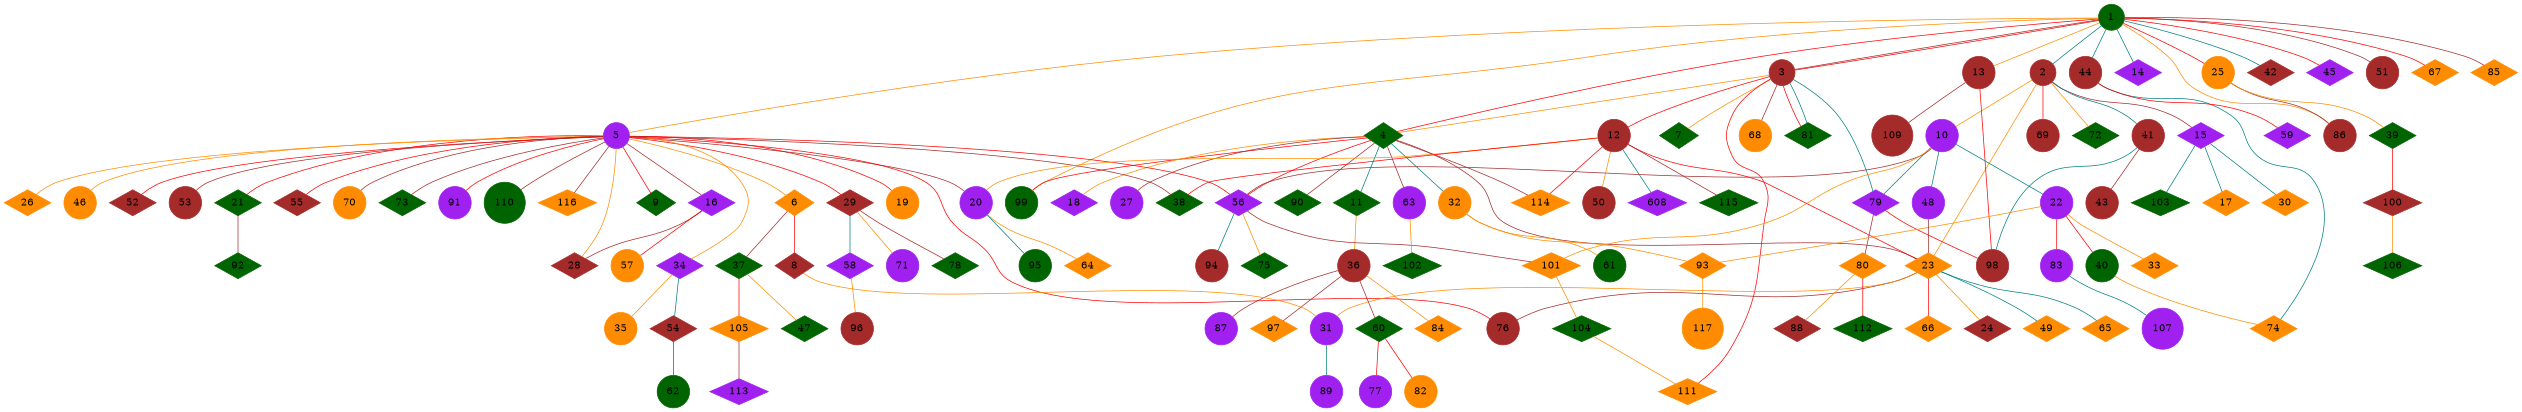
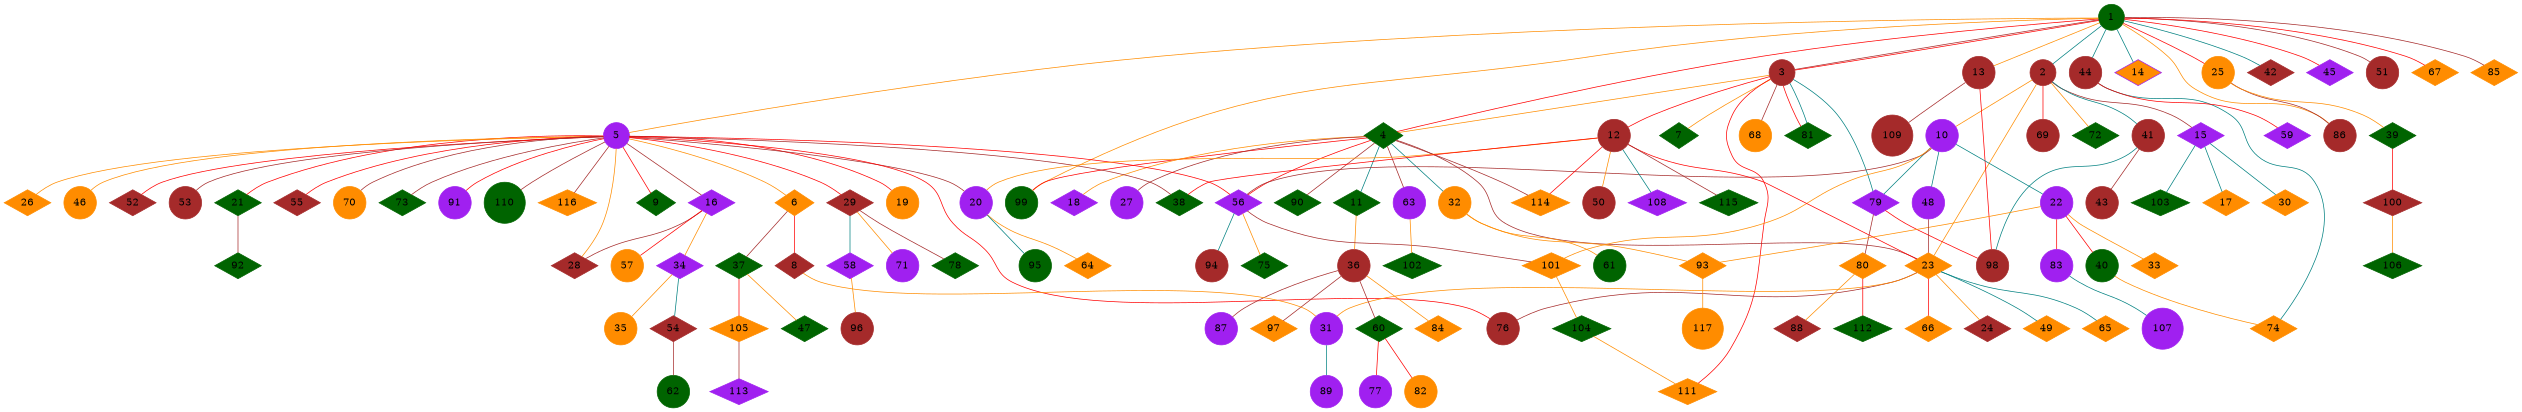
node "14": fillcolor purple -> darkorange
edge "5" -- "34": now "16" -- "34"
node "608": label "608" -> "108"
